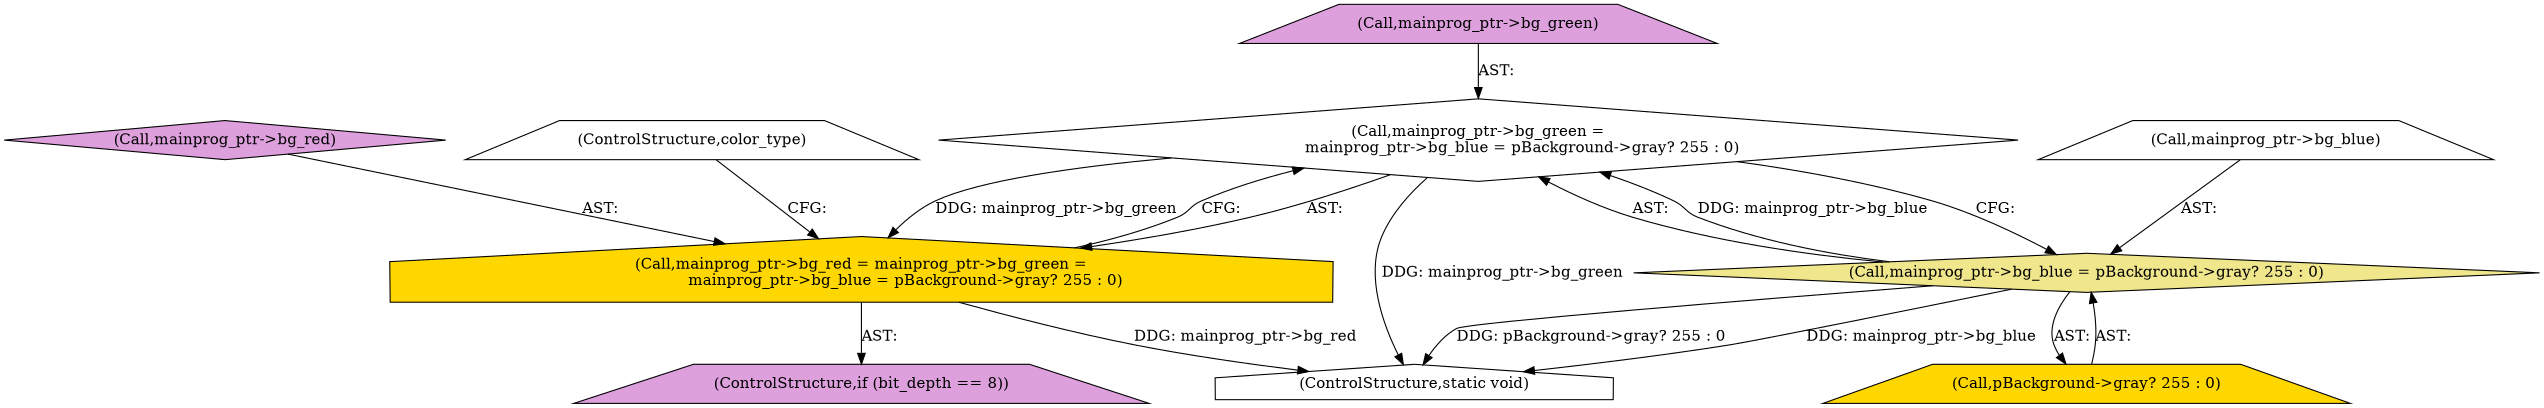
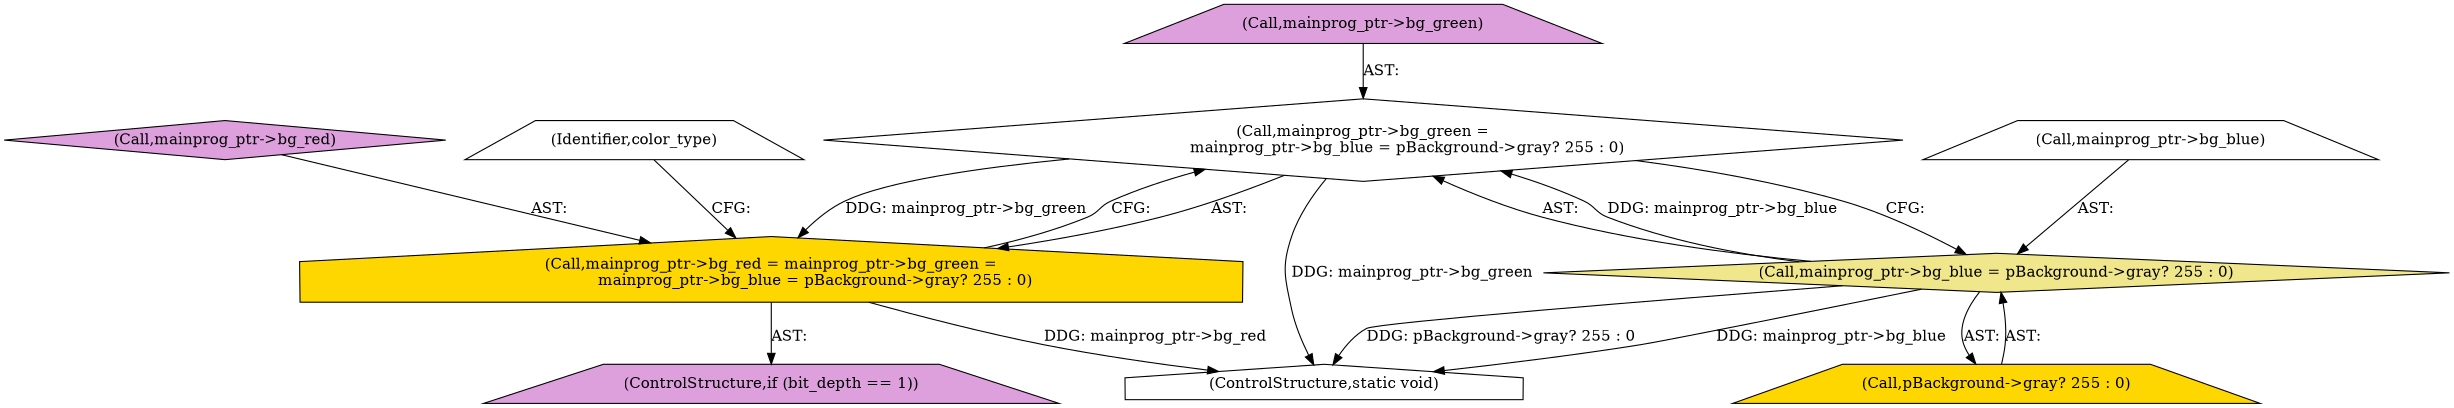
node "(ControlStructure,color_type)": label "(ControlStructure,color_type)" -> "(Identifier,color_type)"
node "(ControlStructure,if (bit_depth == 8))": label "(ControlStructure,if (bit_depth == 8))" -> "(ControlStructure,if (bit_depth == 1))"
